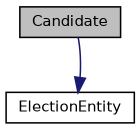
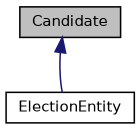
edge "Candidate" -> "ElectionEntity": reversed
